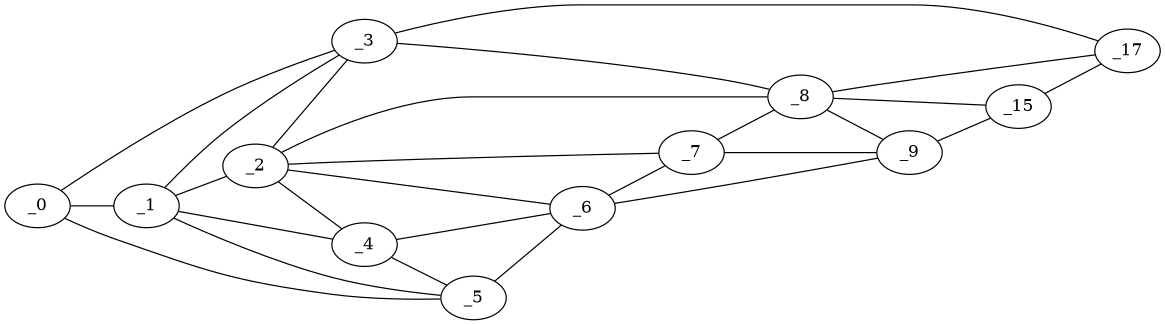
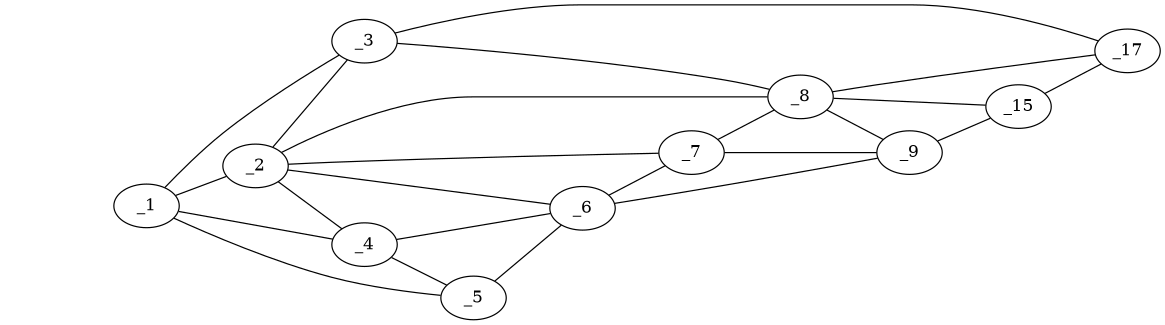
node "_0": removed
